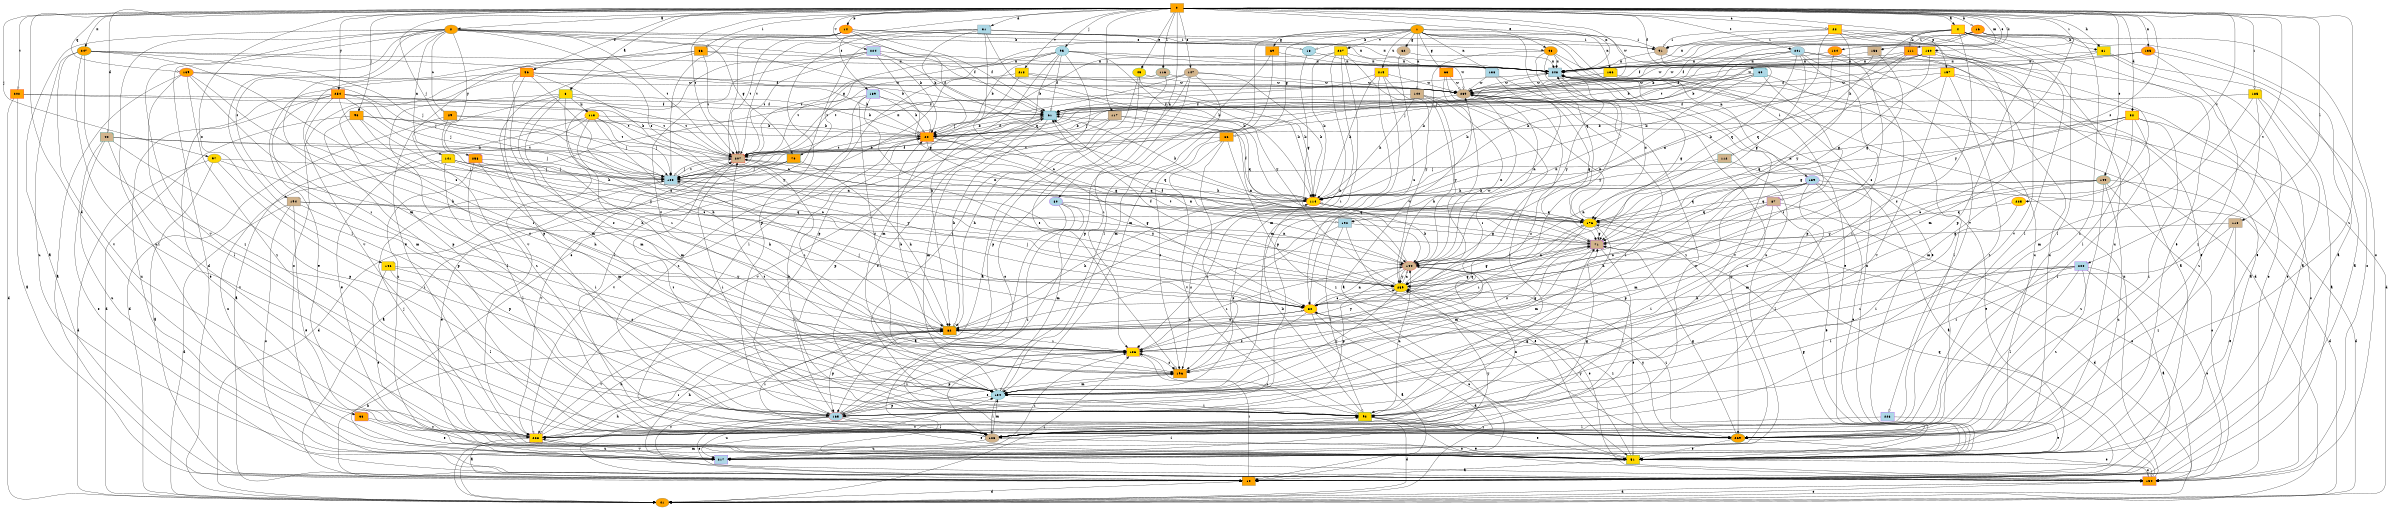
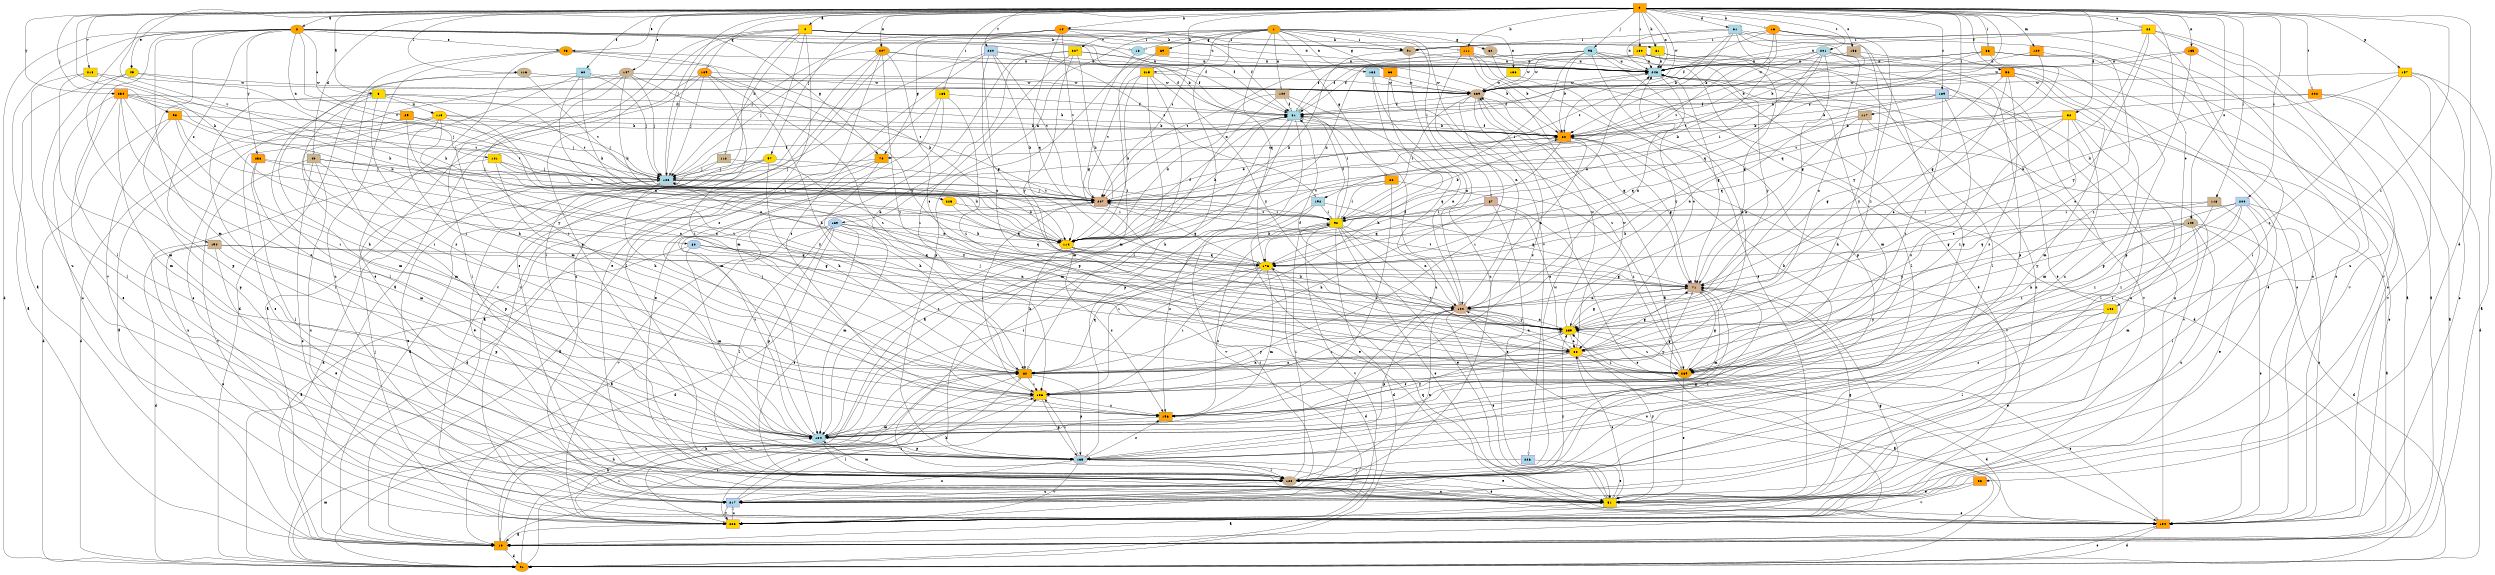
node "124": shape ellipse -> box
edge "20" -> "207": now "20" -> "70"
edge "123" -> "82": now "123" -> "92"
